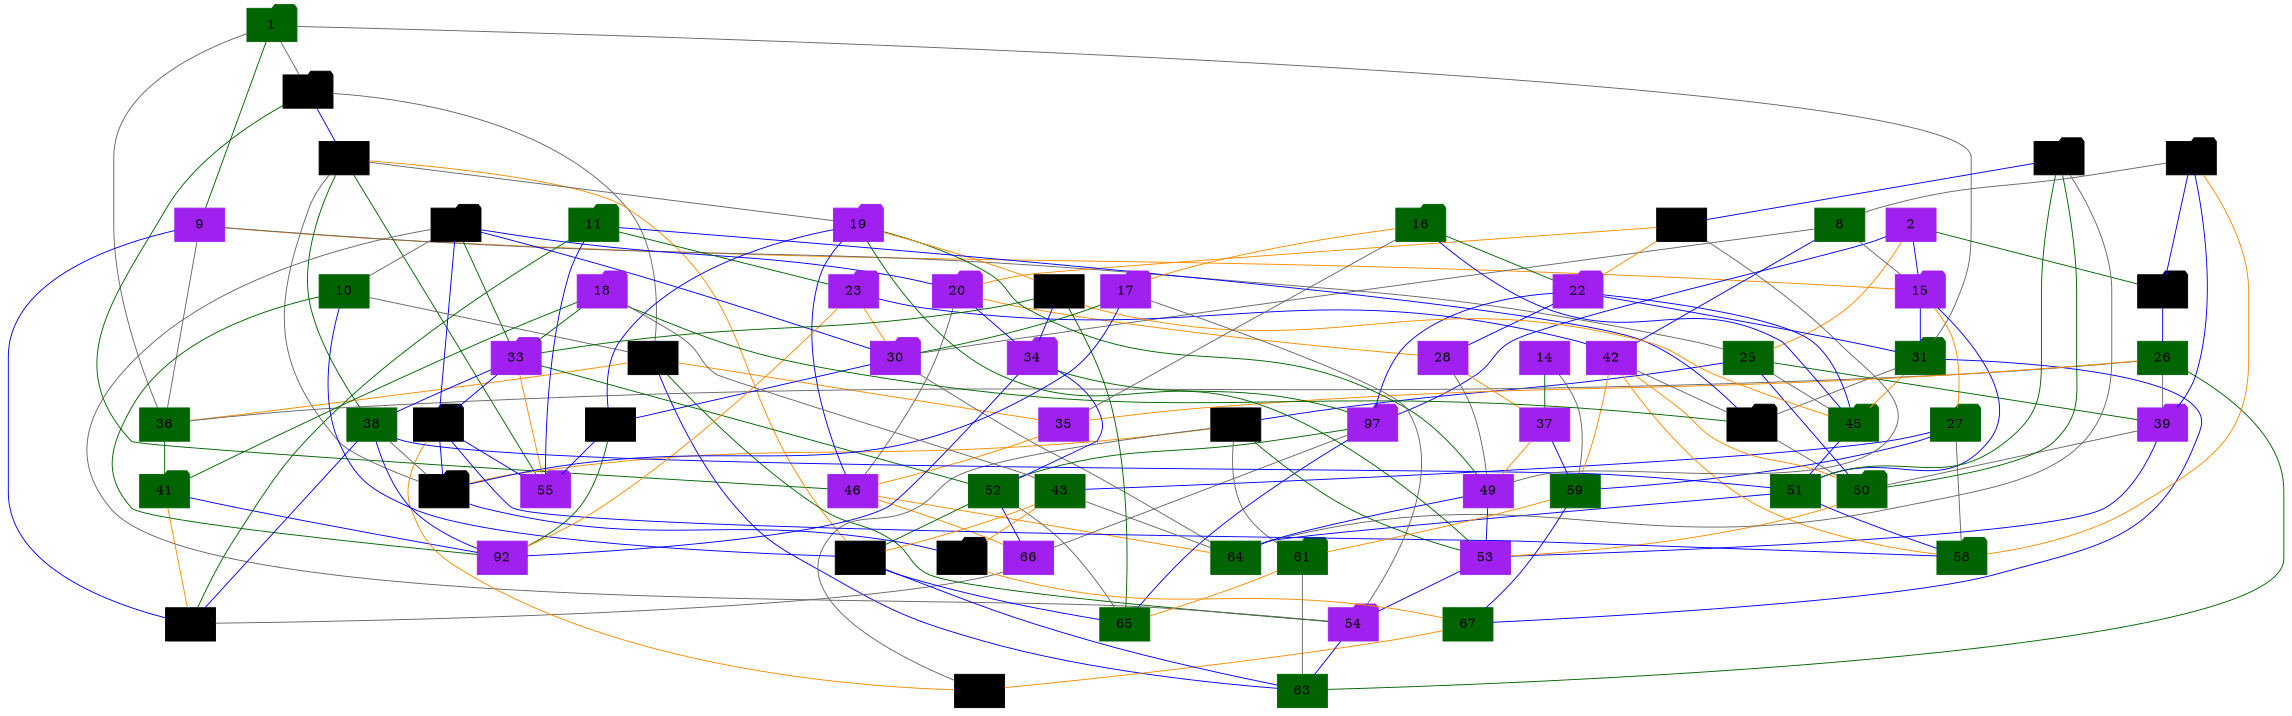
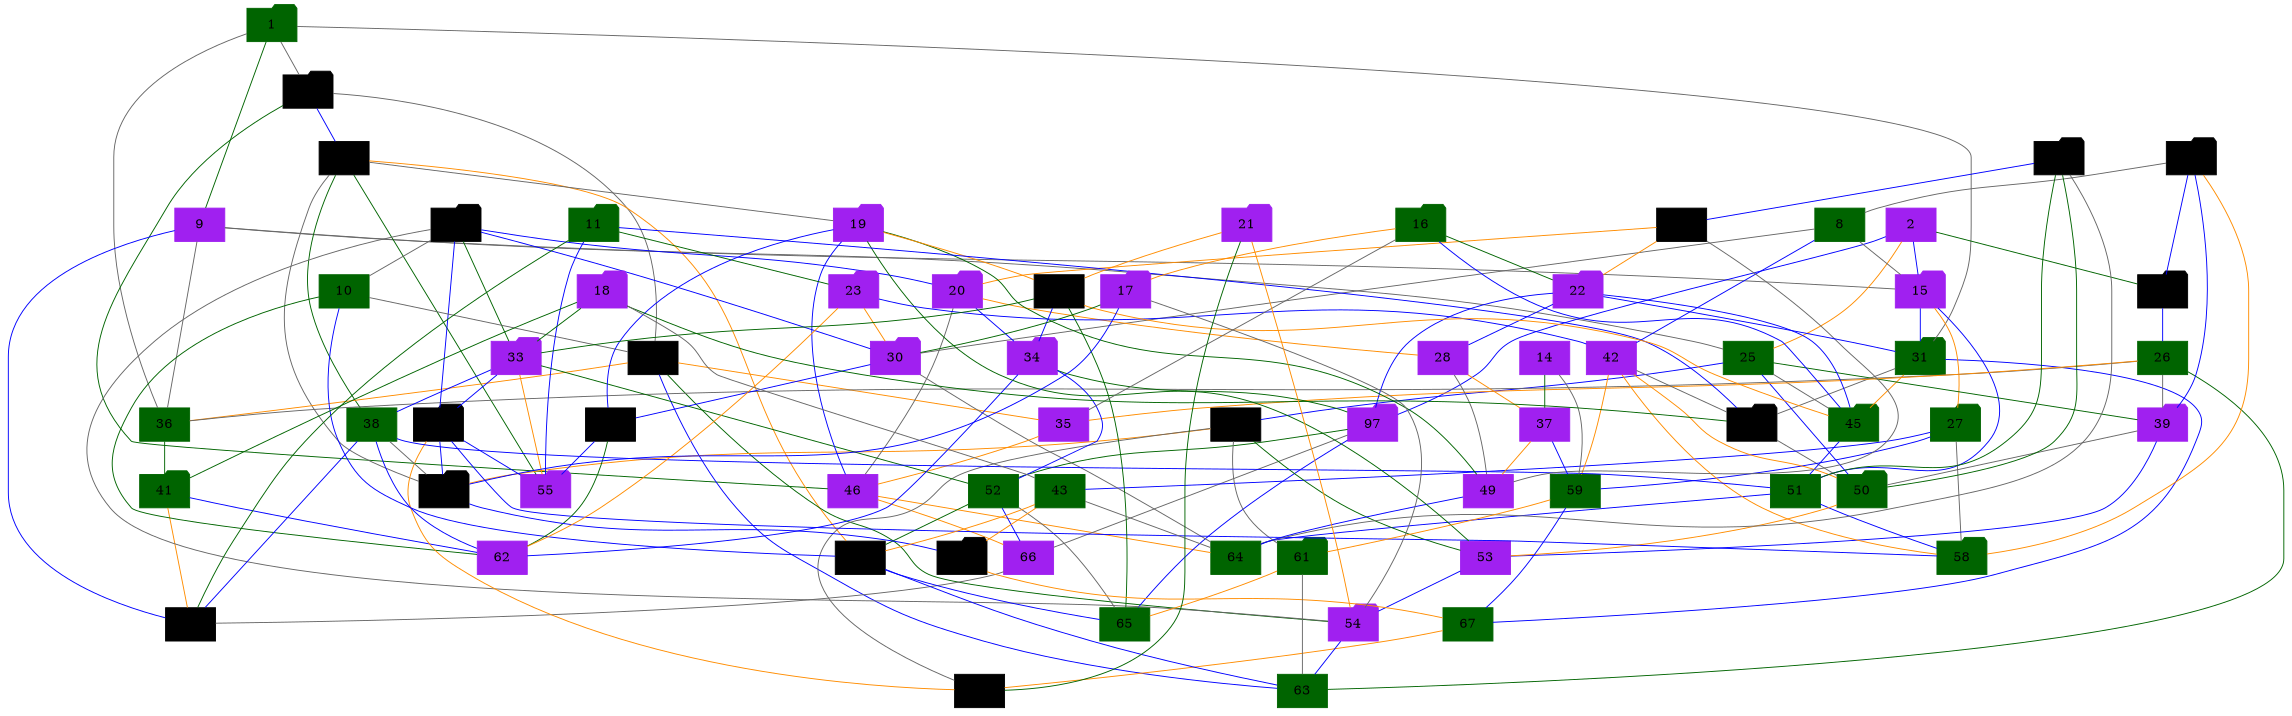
node "21": added
edge "9" -- "15": color darkorange -> gray40
edge "49" -- "53": removed
node "92": label "92" -> "62"
